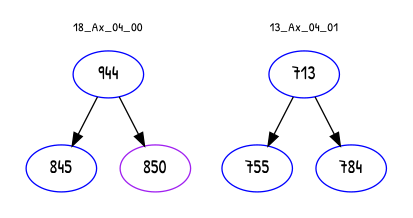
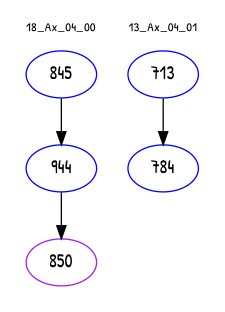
edge "944" -> "845": reversed
node "755": removed
